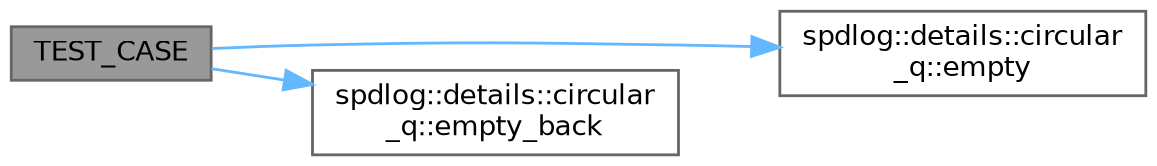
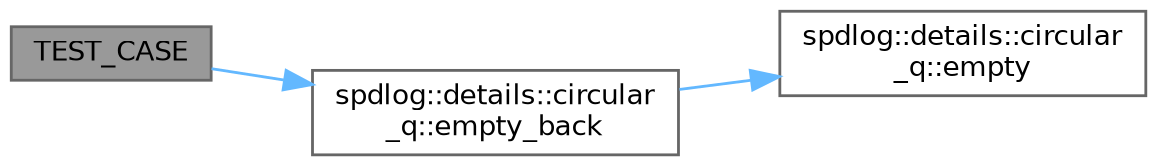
edge "TEST_CASE" -> "spdlog::details::circular _q::empty": now "spdlog::details::circular _q::empty_back" -> "spdlog::details::circular _q::empty"
